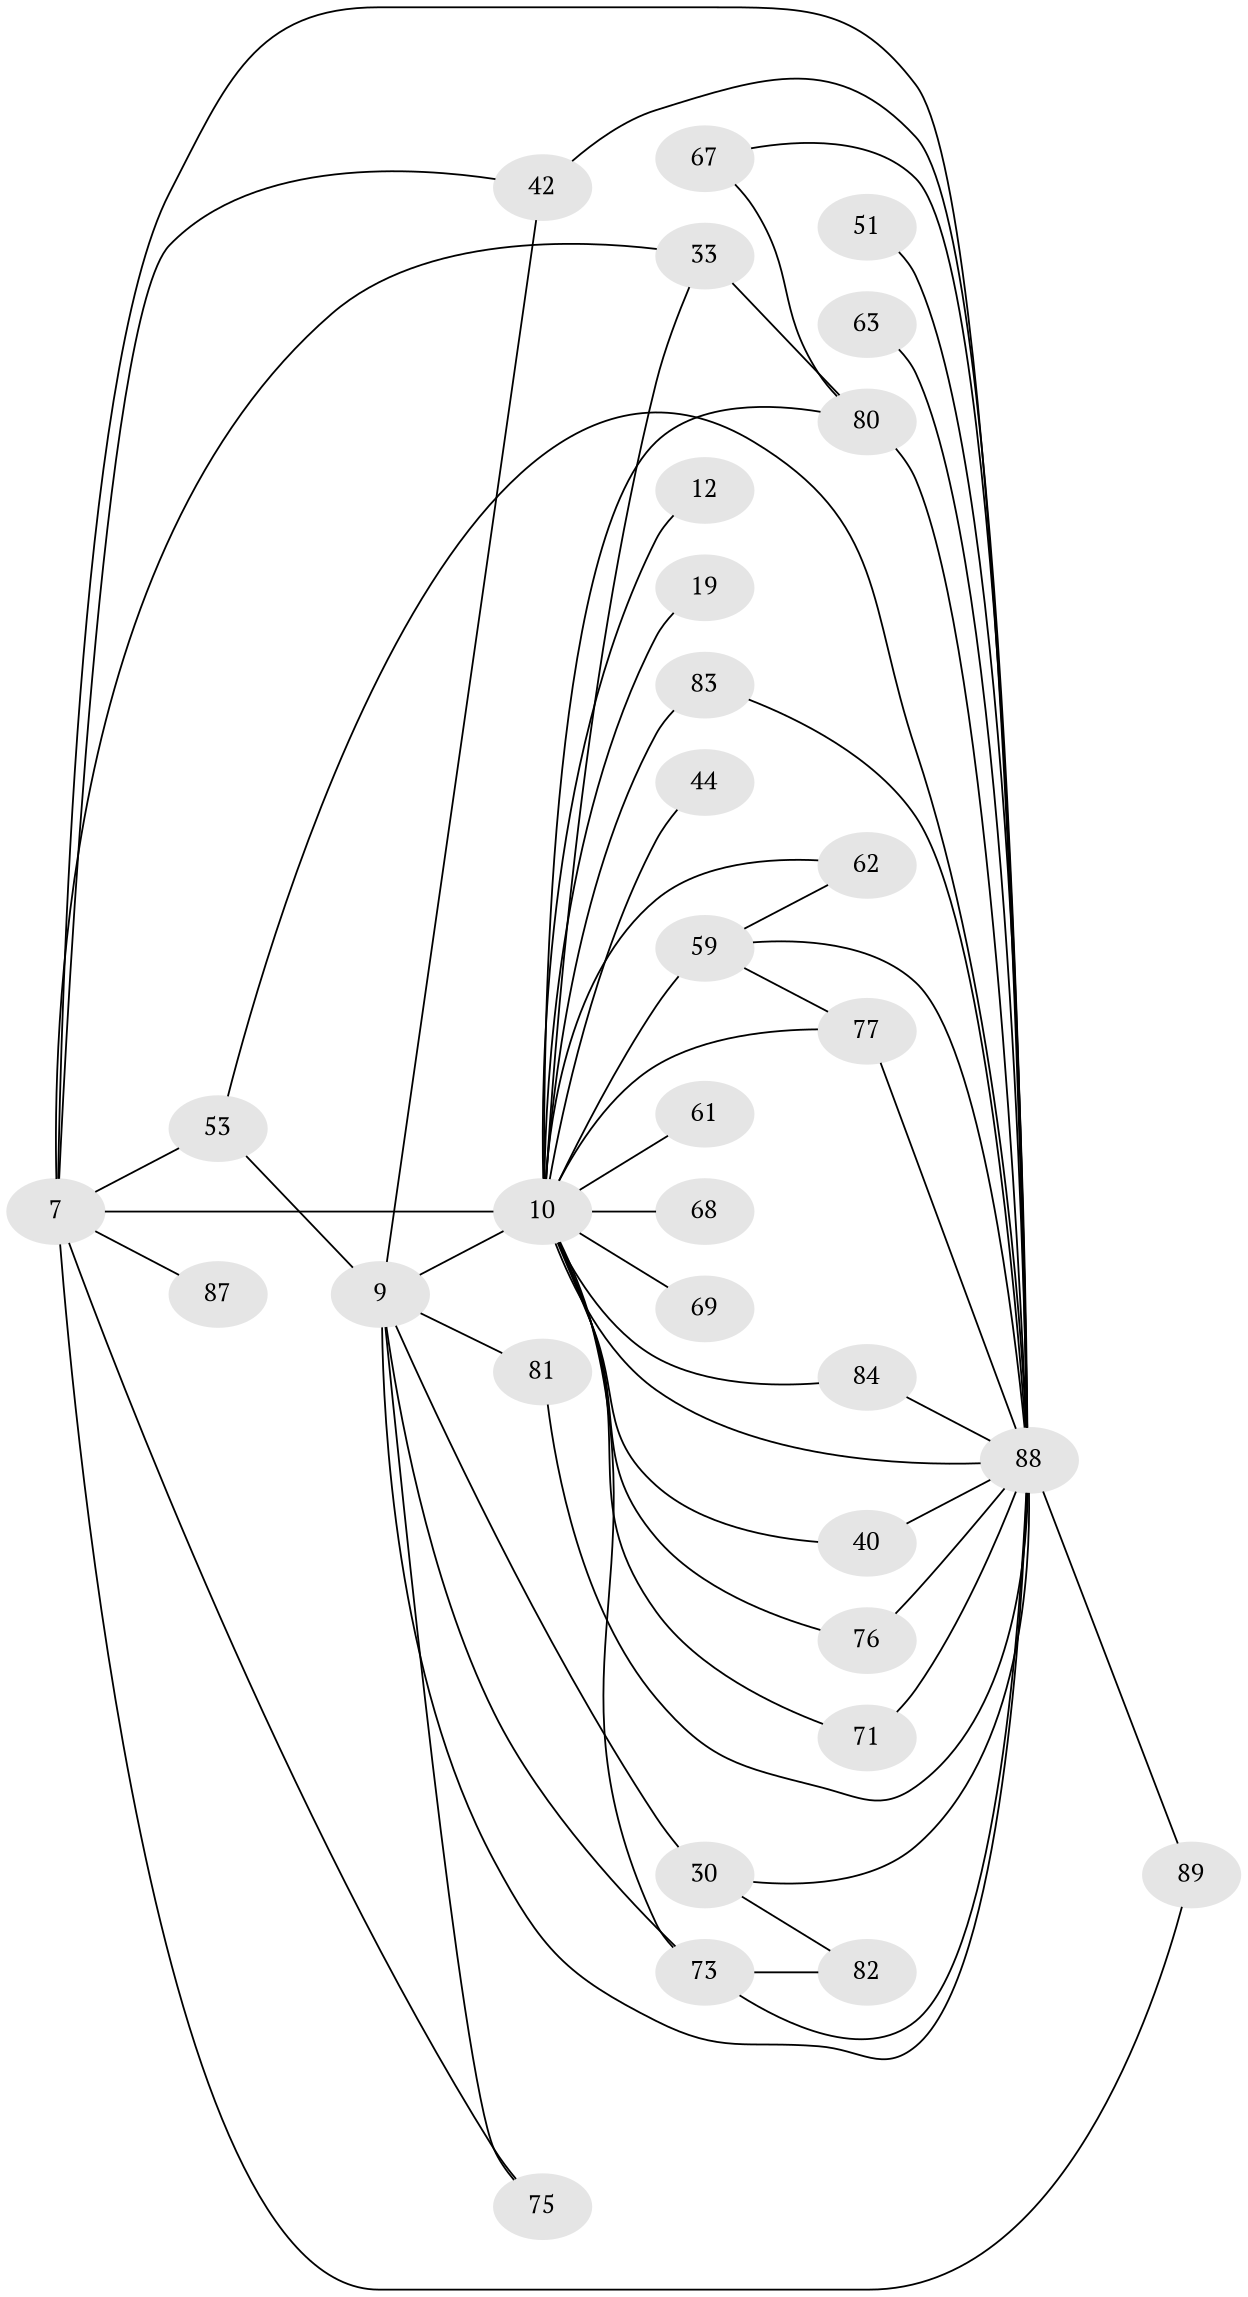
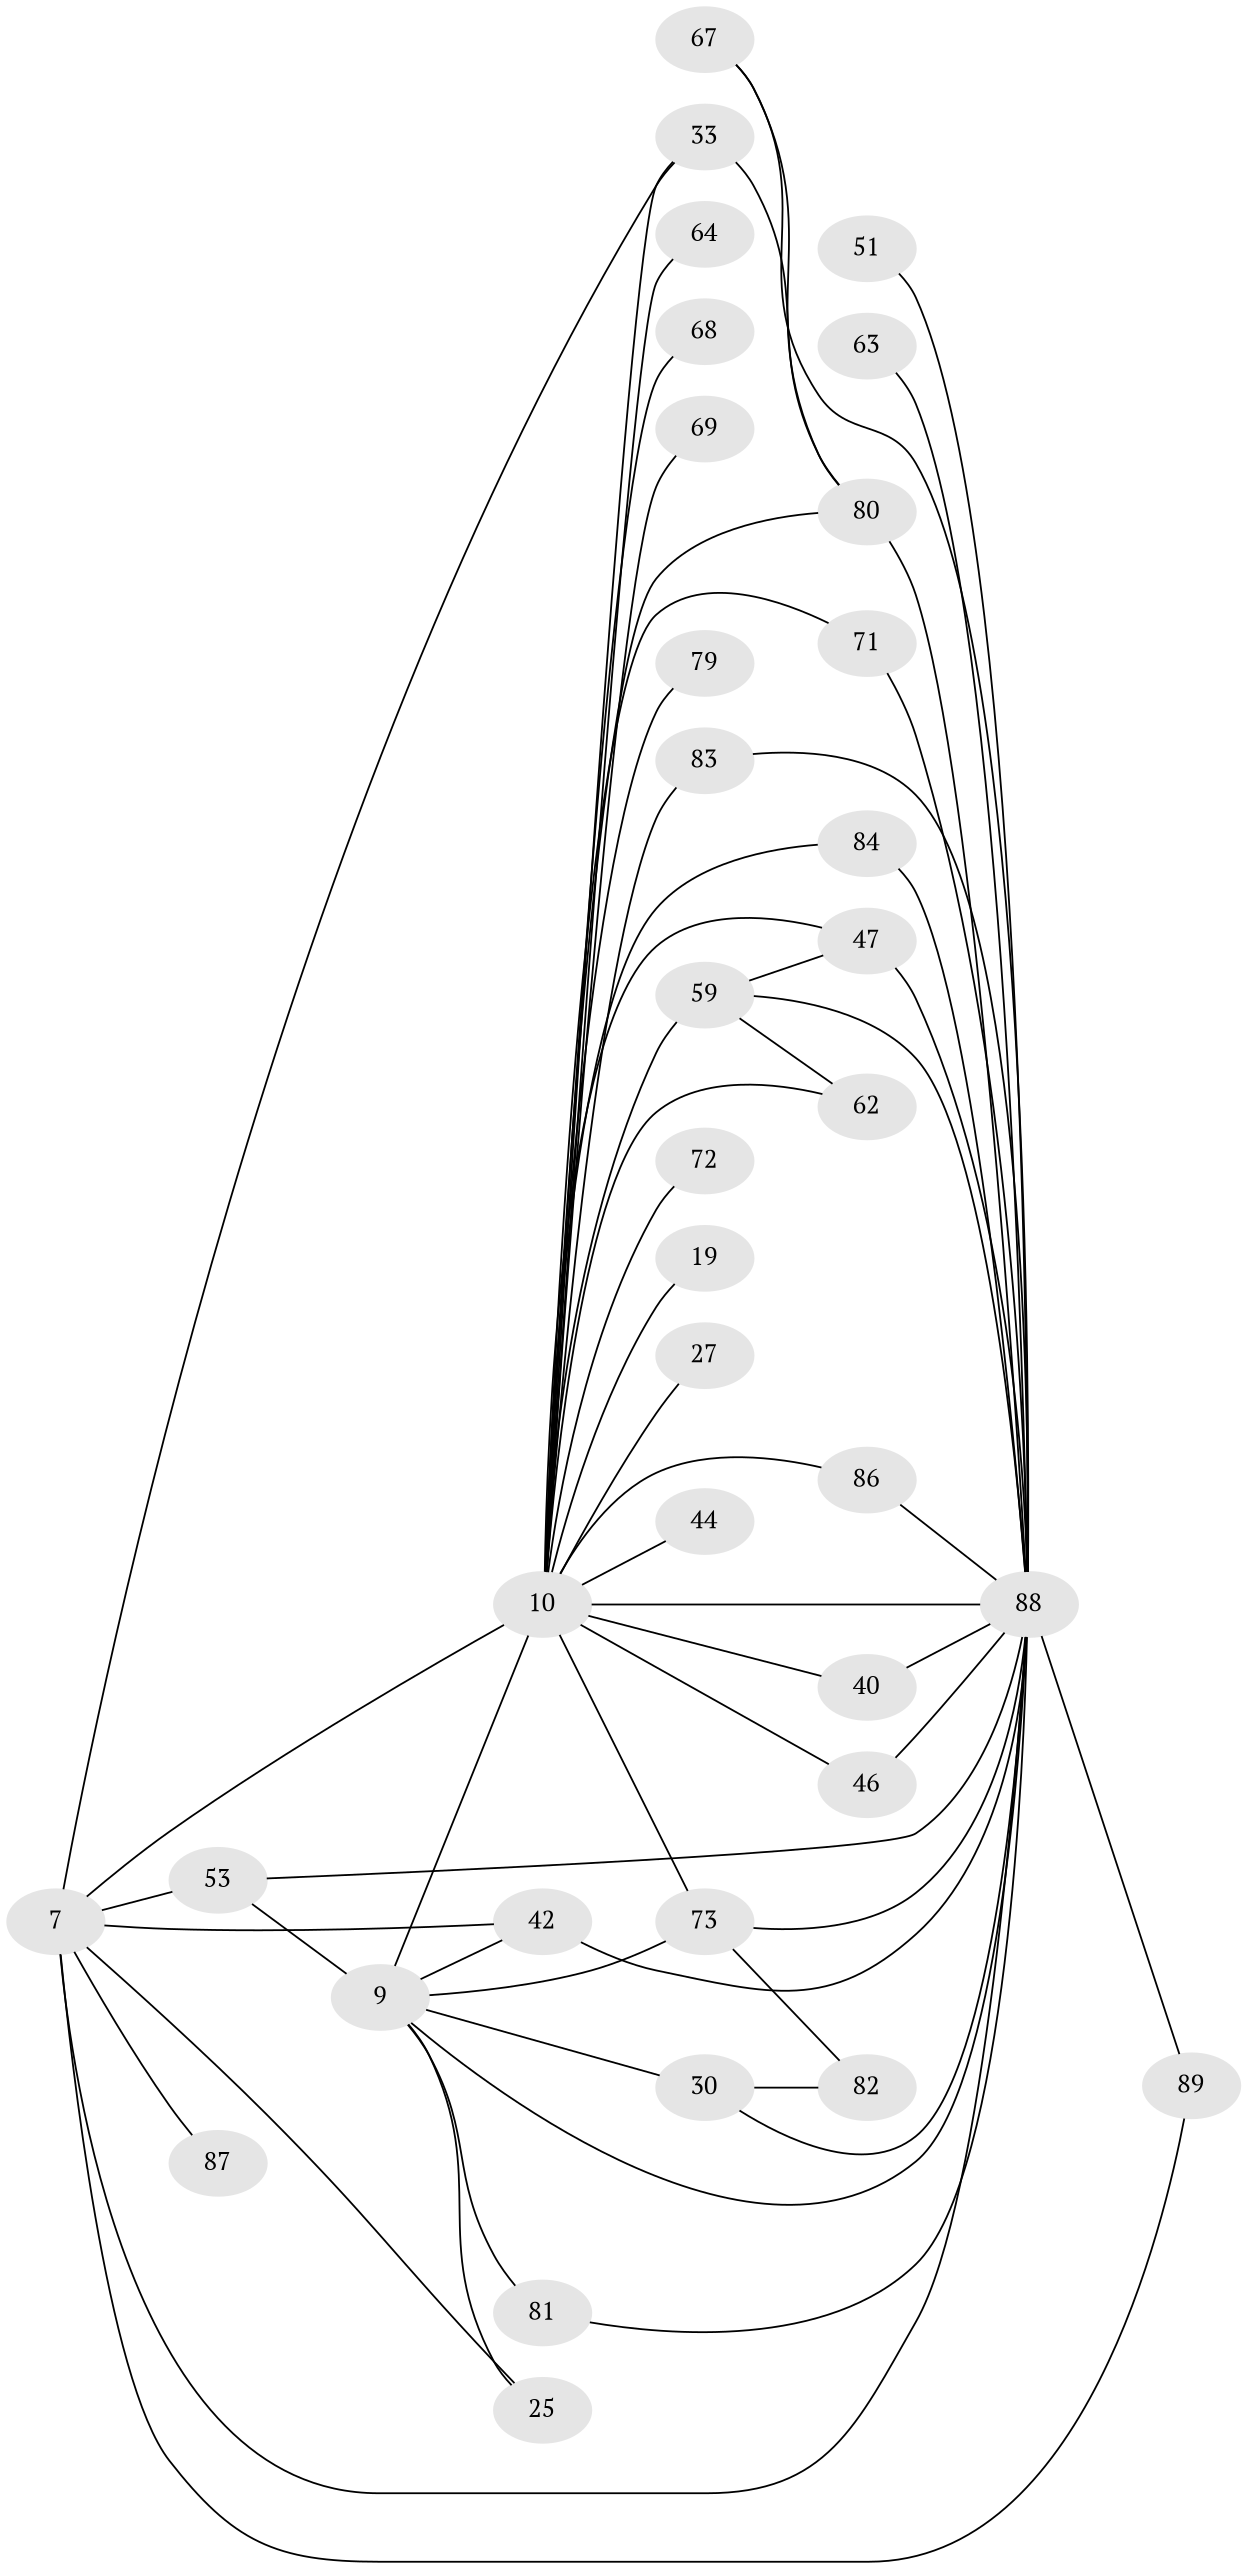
node "12": label "12" -> "72"
node "79": added
node "77": label "77" -> "47"
node "61": label "61" -> "64"
node "27": added
node "86": added
node "76": label "76" -> "46"
node "75": label "75" -> "25"
